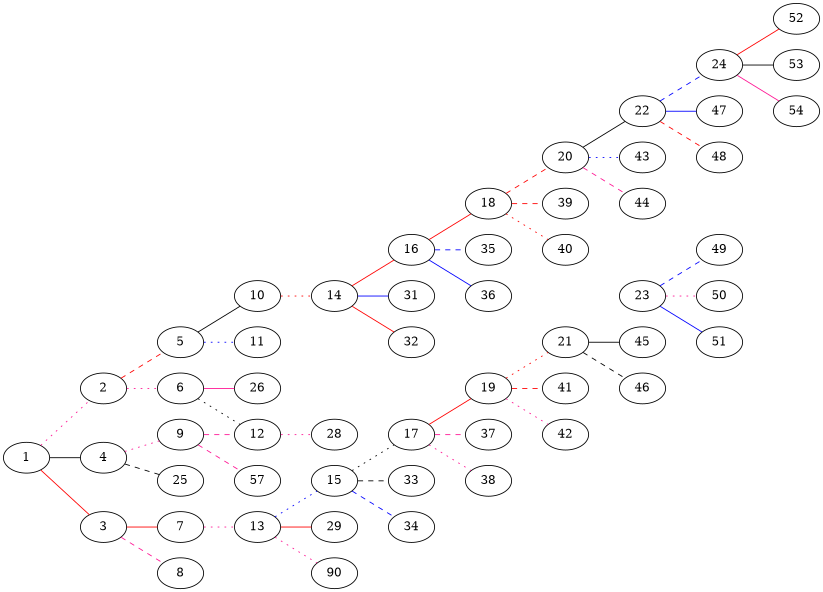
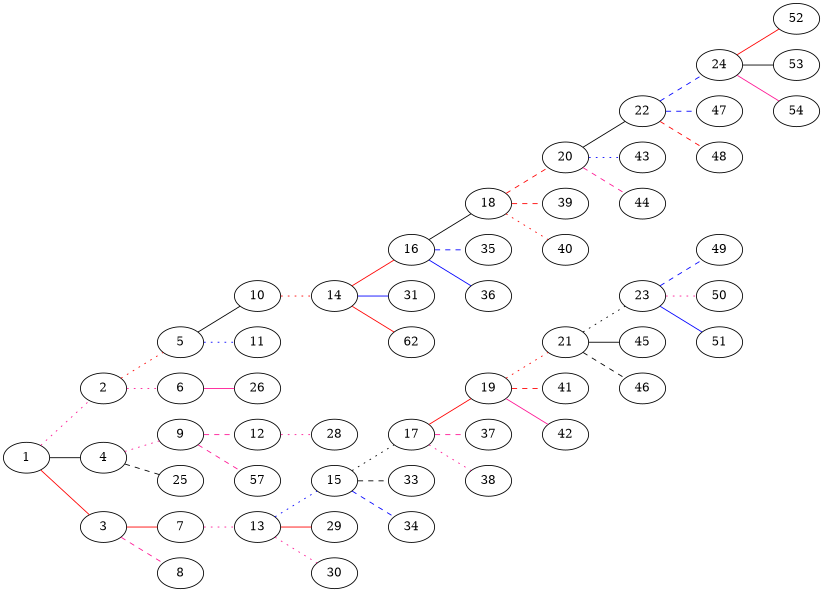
edge "22" -- "47": style solid -> dashed
edge "18" -- "16": color red -> black
edge "23" -- "21": added
node "32": label "32" -> "62"
edge "5" -- "2": style dashed -> dotted
edge "6" -- "12": removed
edge "19" -- "42": style dotted -> solid
node "90": label "90" -> "30"
